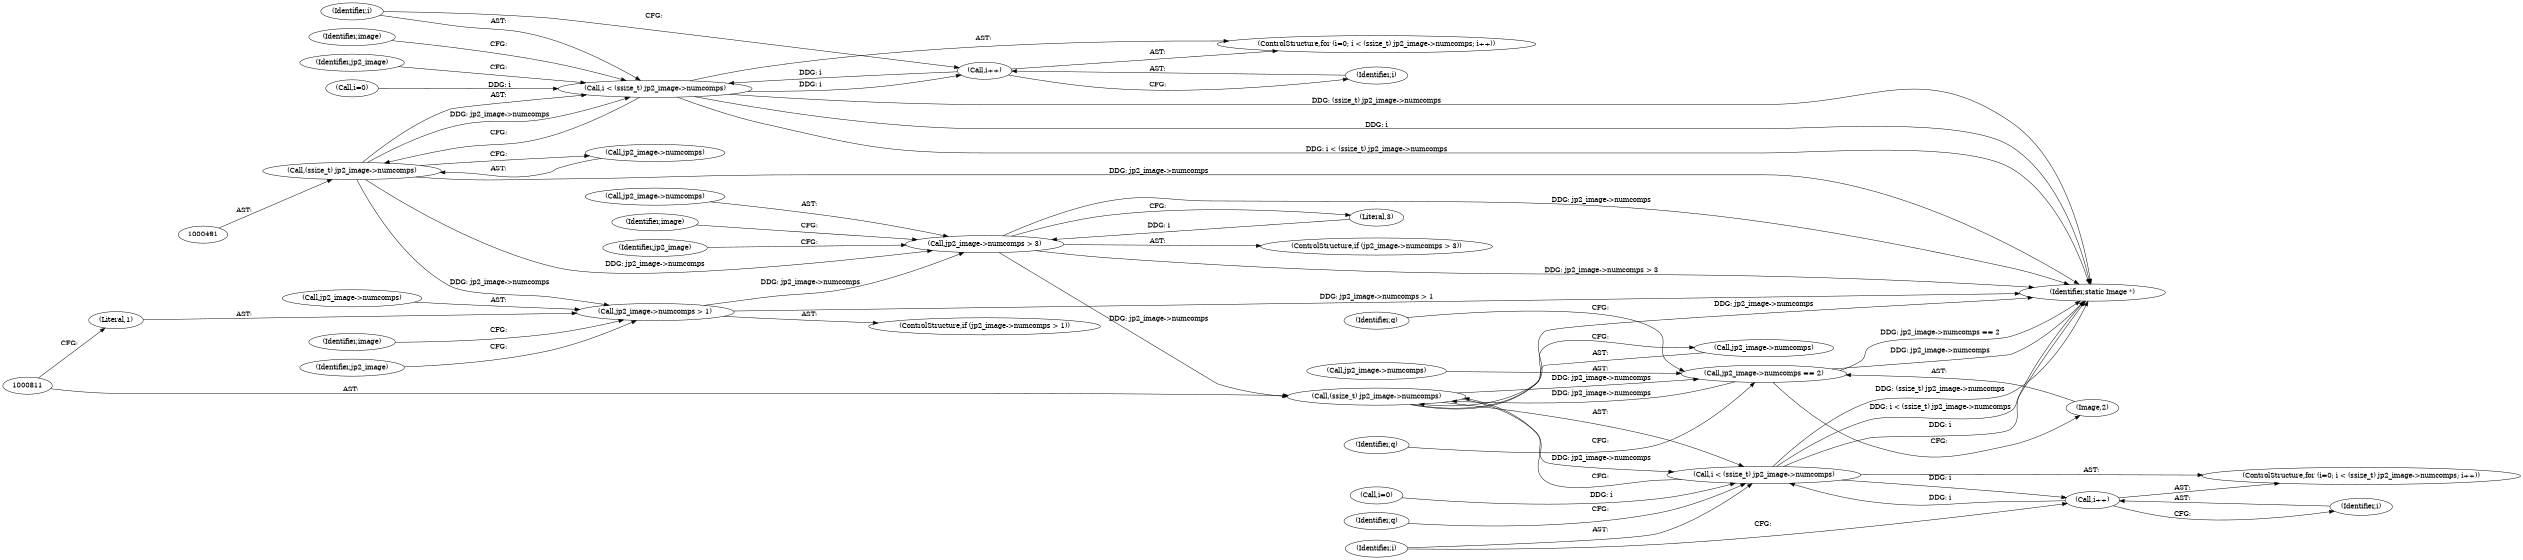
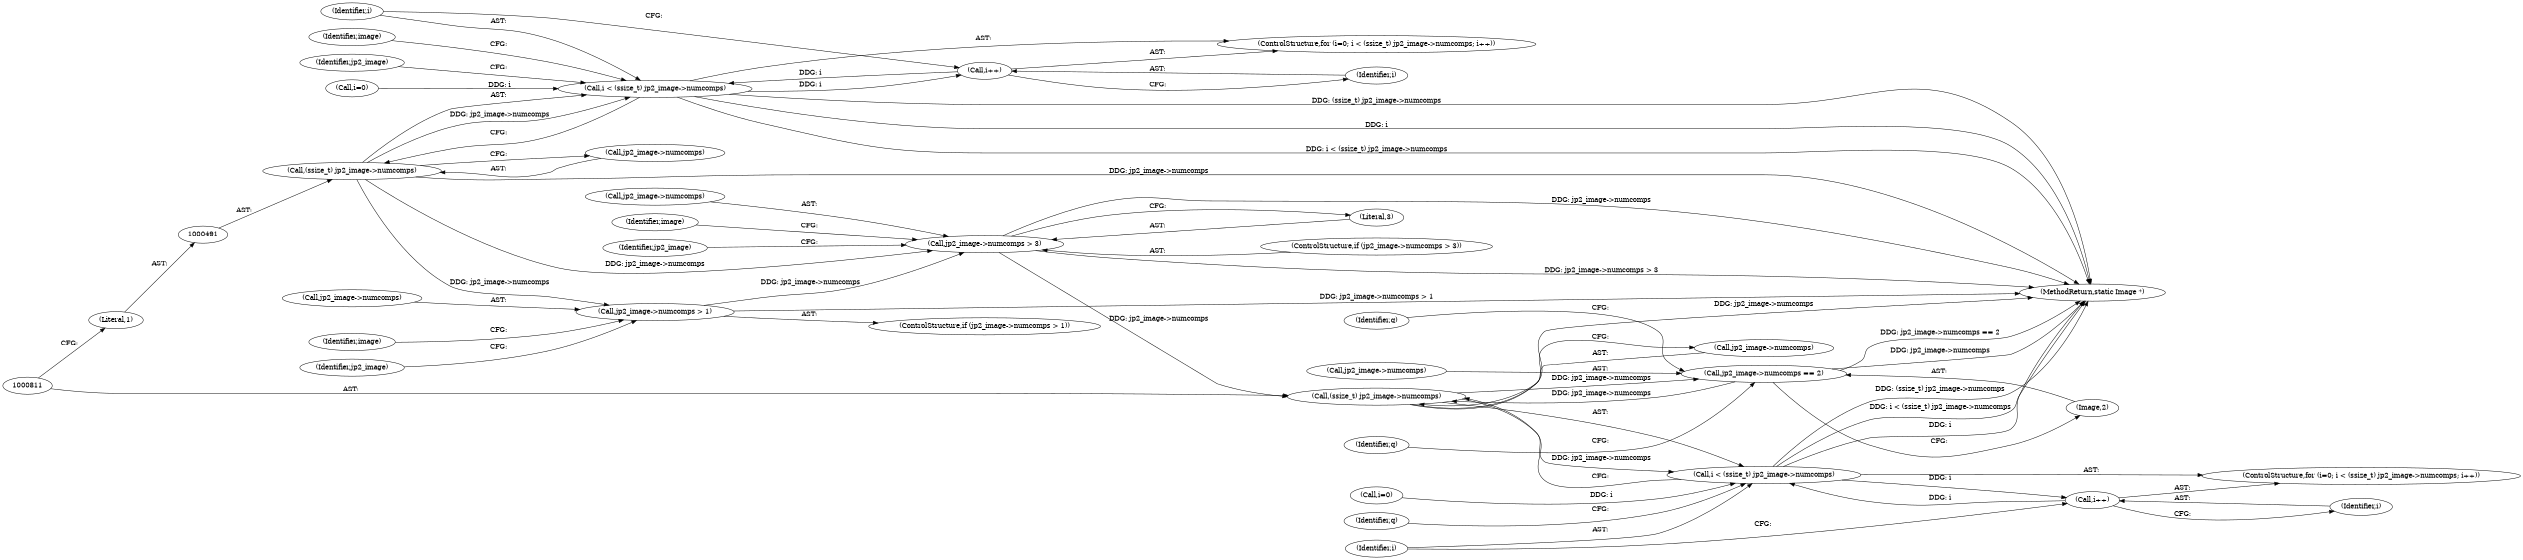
edge "(Literal,3)" -> "(Call,jp2_image->numcomps > 3)": label "DDG: i" -> "AST: "
edge "(Call,jp2_image->numcomps > 3)" -> "(ControlStructure,if (jp2_image->numcomps > 3))": reversed
node "(Identifier,static Image *)": label "(Identifier,static Image *)" -> "(MethodReturn,static Image *)"
edge "(Literal,1)" -> "(Call,jp2_image->numcomps > 1)": now "(Literal,1)" -> "1000491"
